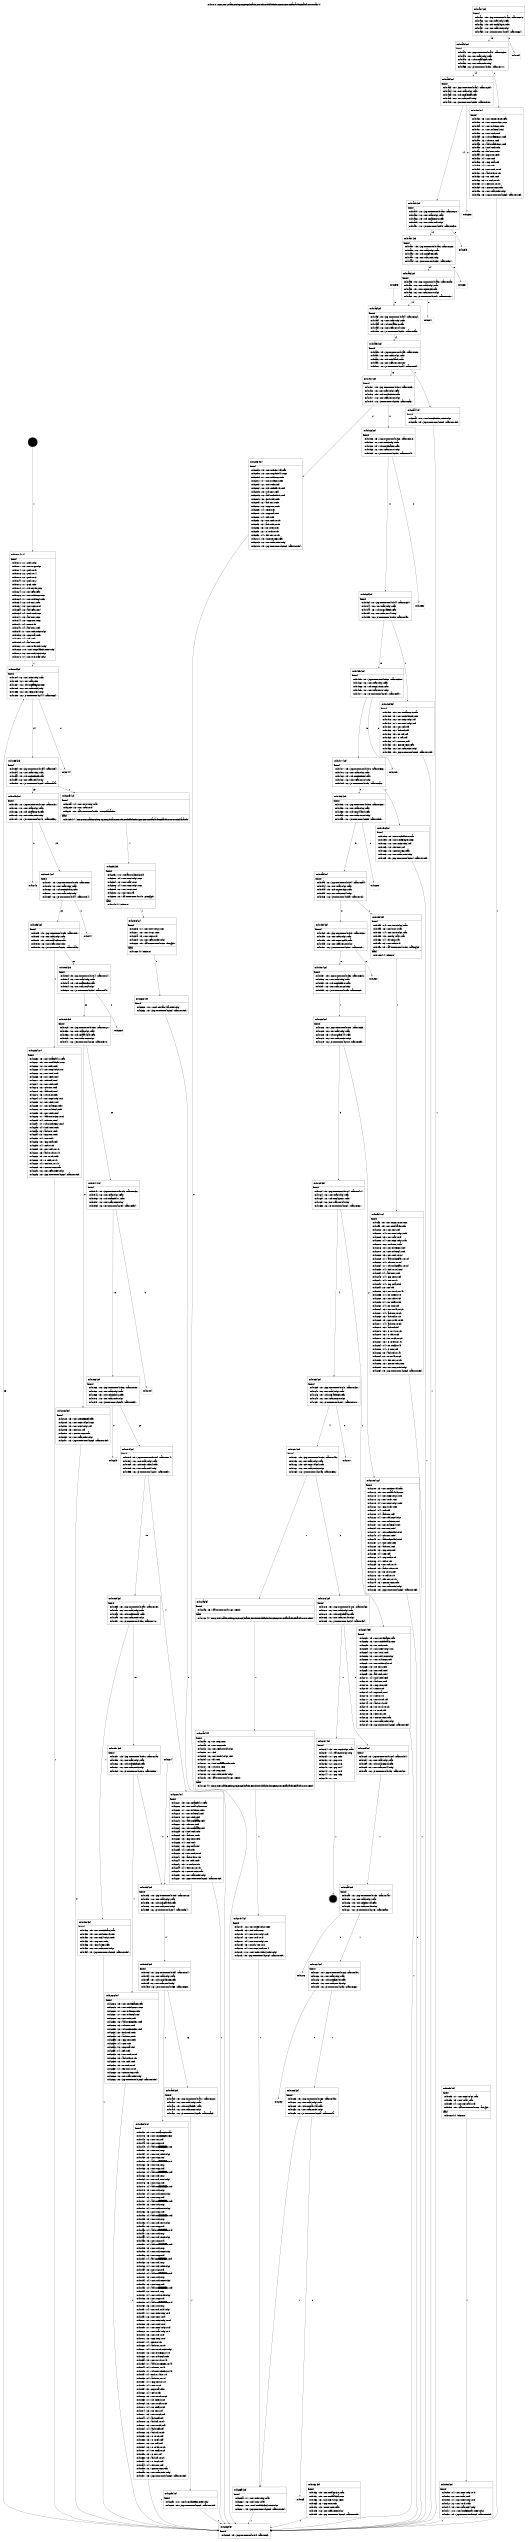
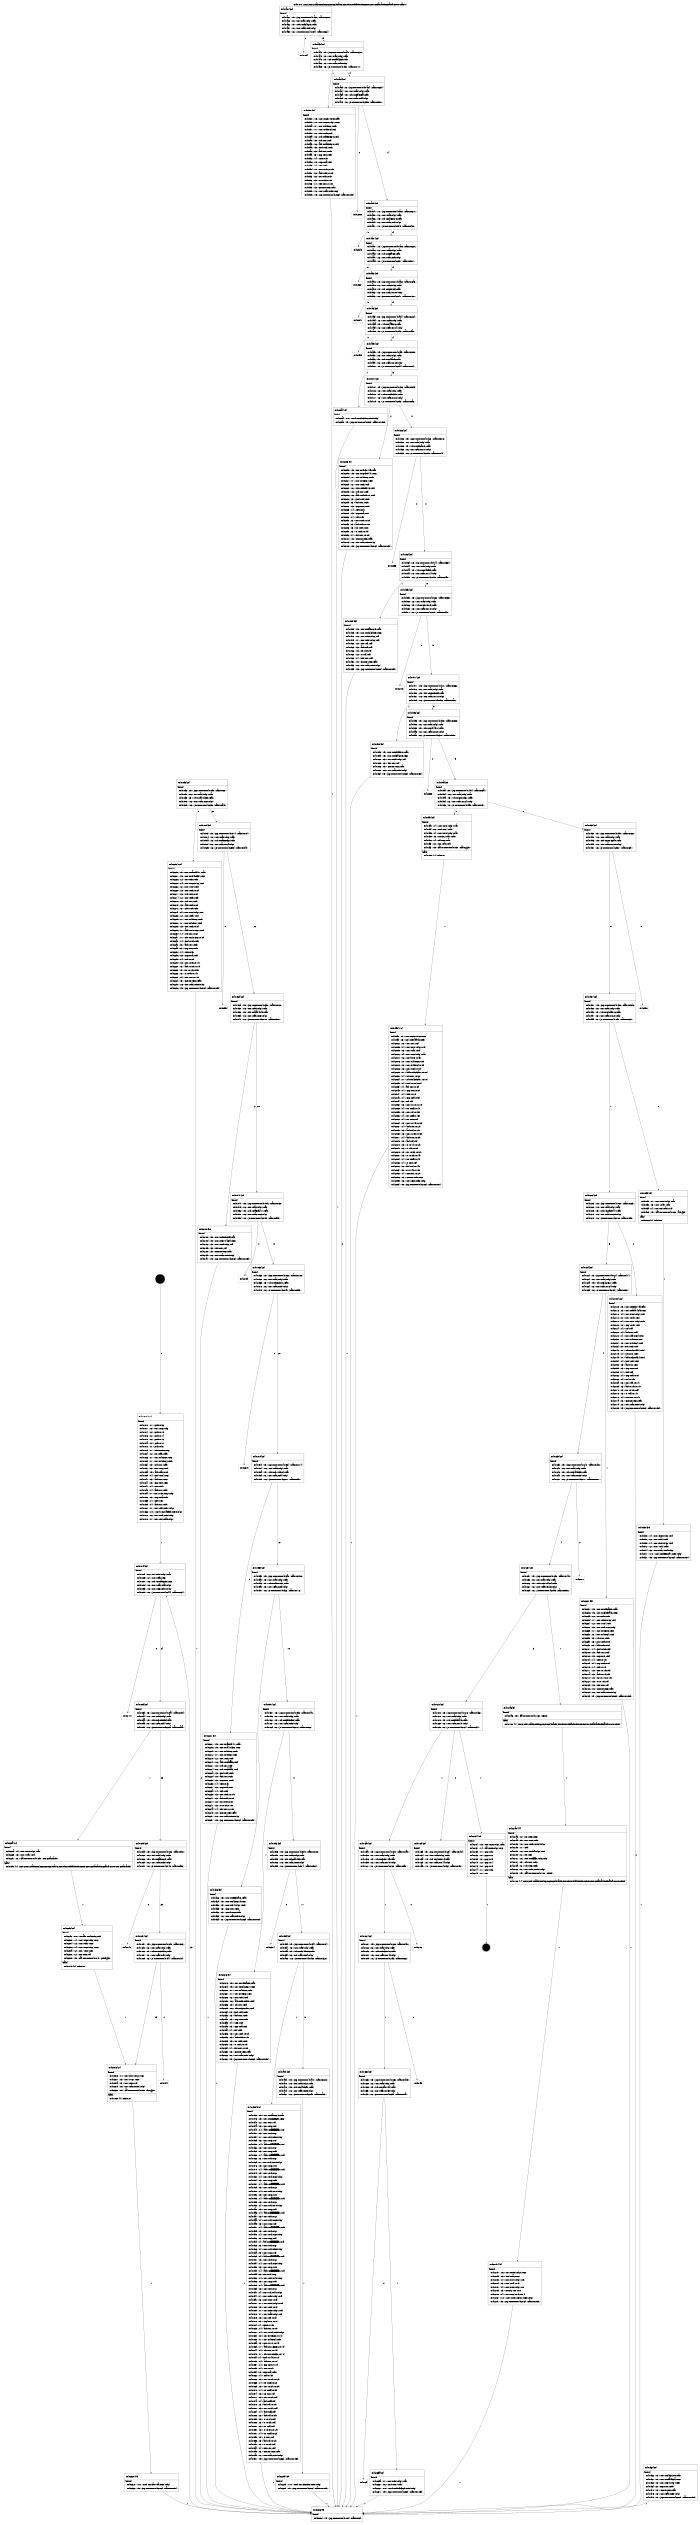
edge "0x4025b3" -> "0x401acf [28]": reversed
edge "0x4018d7 [28]" -> "0x4018f3 [28]": now "0x4018d7 [28]" -> "0x402313 [21]"
edge "0x401be7 [28]" -> "0x401ef5 [19]": added, label "1"
edge "0x402374" -> "0x4019d3 [28]": reversed
edge "0x401c8f [28]" -> "0x401cab [28]": now "0x401c73 [28]" -> "0x401cab [28]"
edge "0x4021d7 [42]" -> "0x40265a [28]": now "0x4021d7 [42]" -> "0x40286d [5]"
